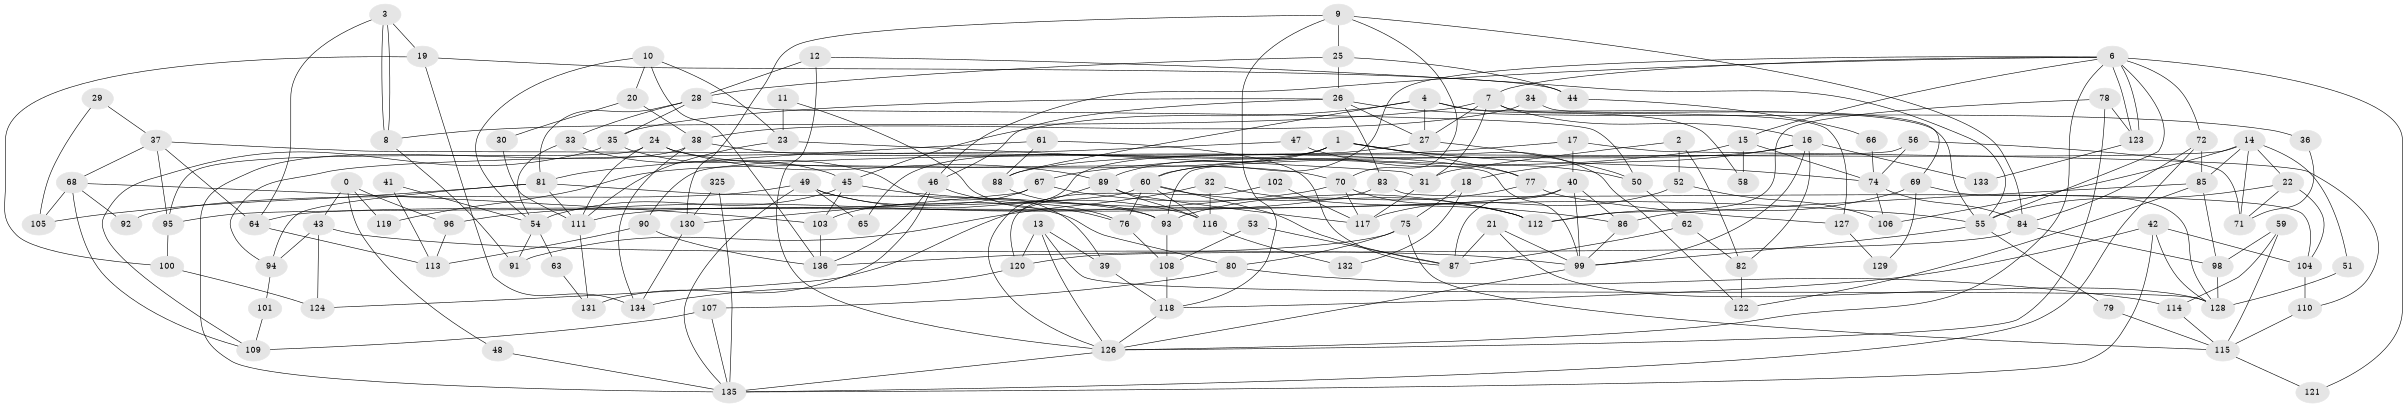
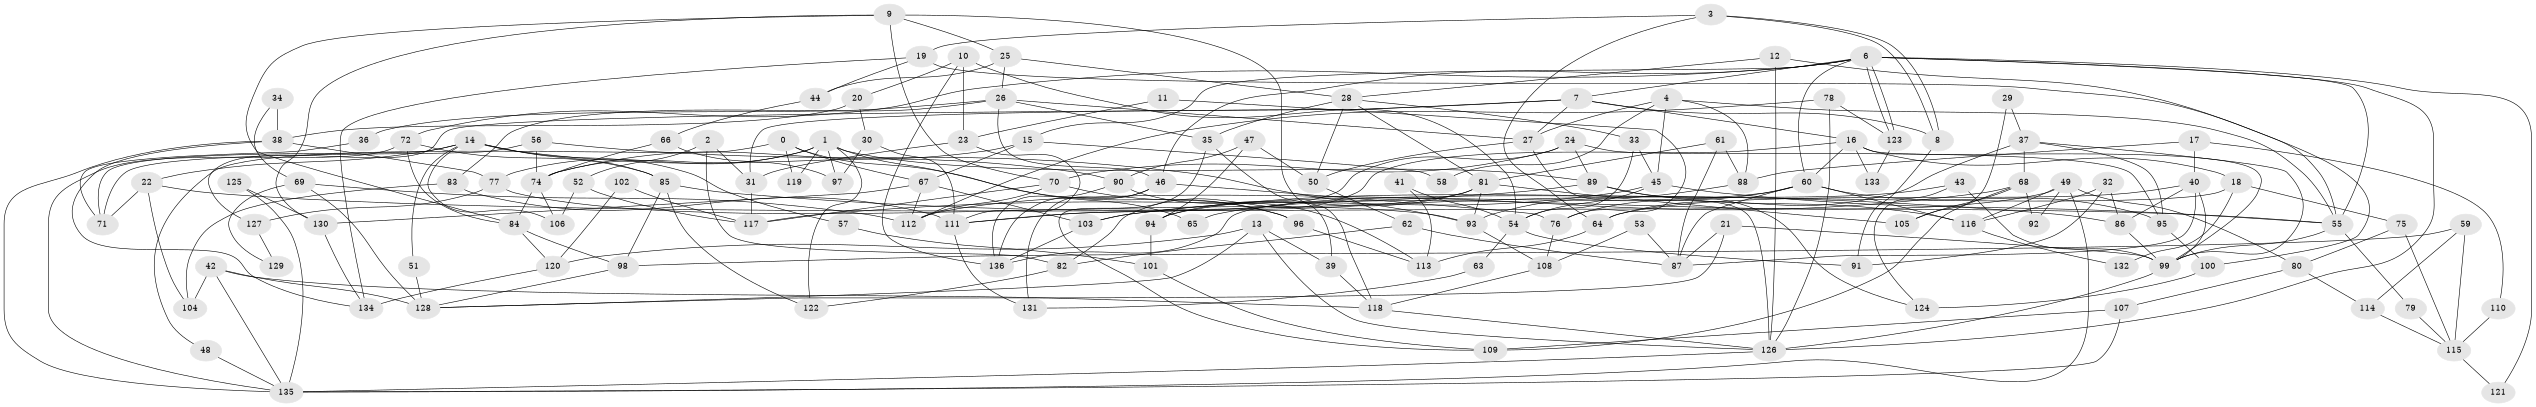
edge "47" -- "90": added
node "325": label "325" -> "125"
node "97": added
edge "0" -- "43": now "0" -- "67"
node "57": added
edge "75" -- "136": now "18" -- "136"
edge "104" -- "110": removed
